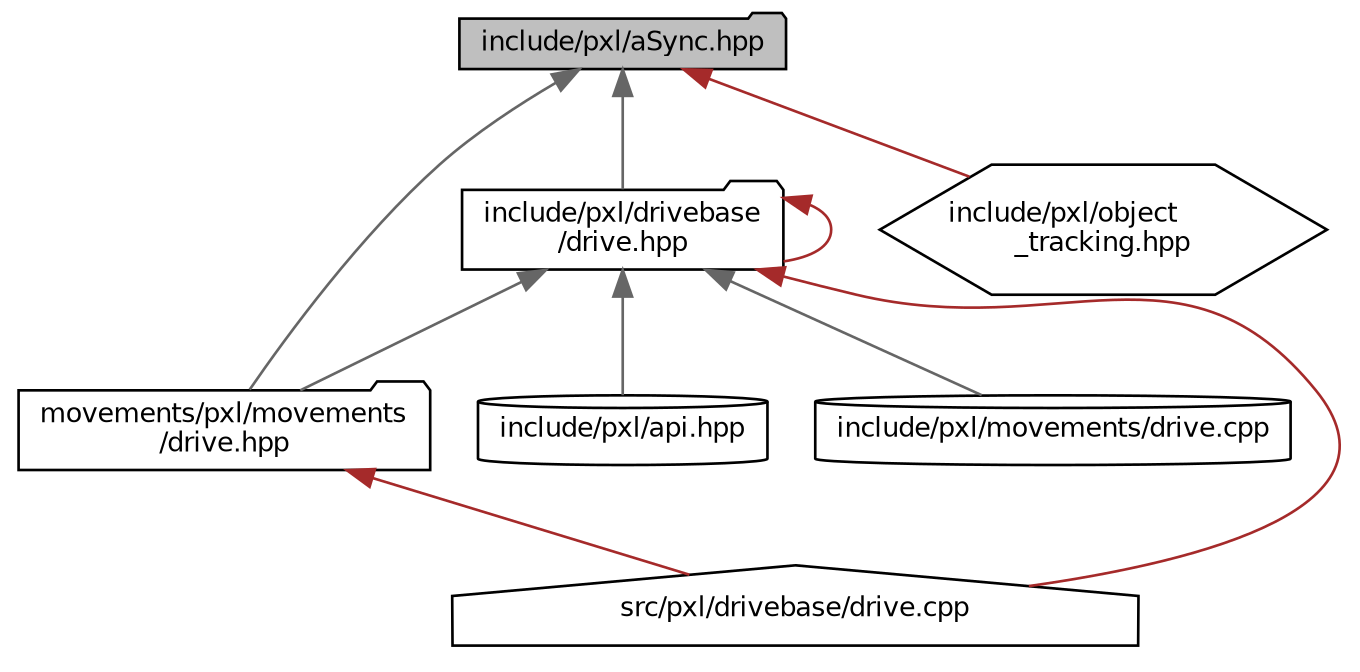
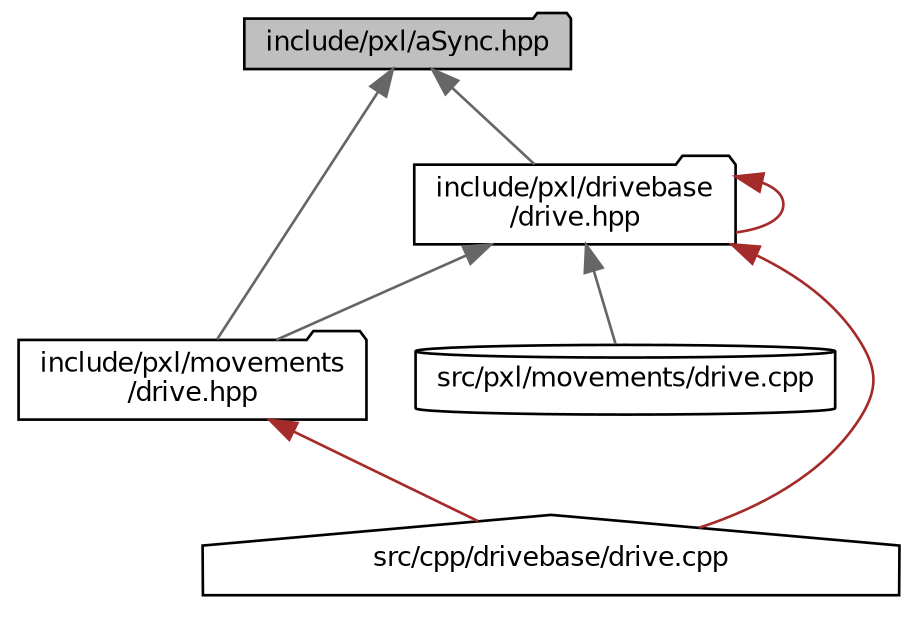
node "include/pxl/object _tracking.hpp": removed
node "movements/pxl/movements /drive.hpp": label "movements/pxl/movements /drive.hpp" -> "include/pxl/movements /drive.hpp"
node "include/pxl/api.hpp": removed
node "include/pxl/movements/drive.cpp": label "include/pxl/movements/drive.cpp" -> "src/pxl/movements/drive.cpp"
node "src/pxl/drivebase/drive.cpp": label "src/pxl/drivebase/drive.cpp" -> "src/cpp/drivebase/drive.cpp"
